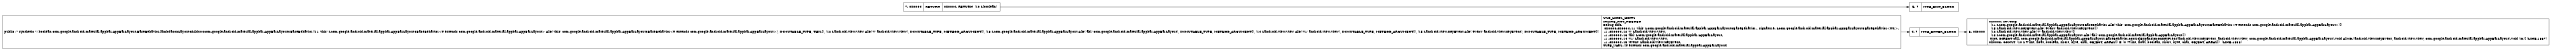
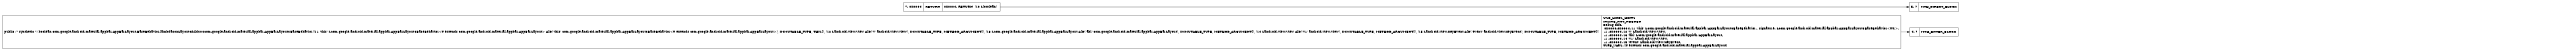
node "5: ?": text "MTH_EXIT_BLOCK" -> "MTH_DIRECT_BLOCK"
node "6: 0x0000": removed
